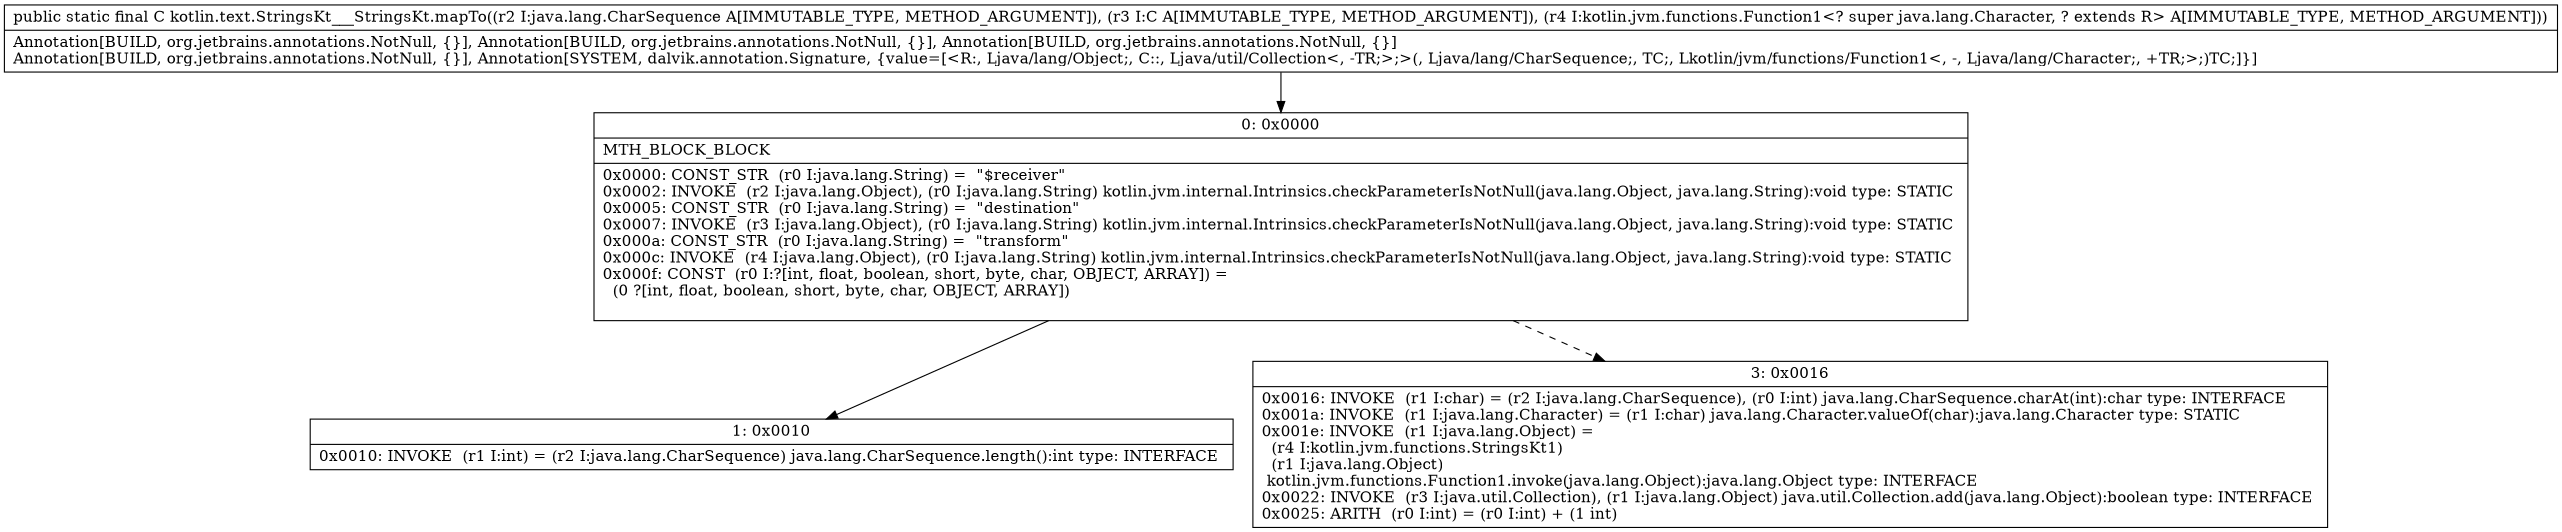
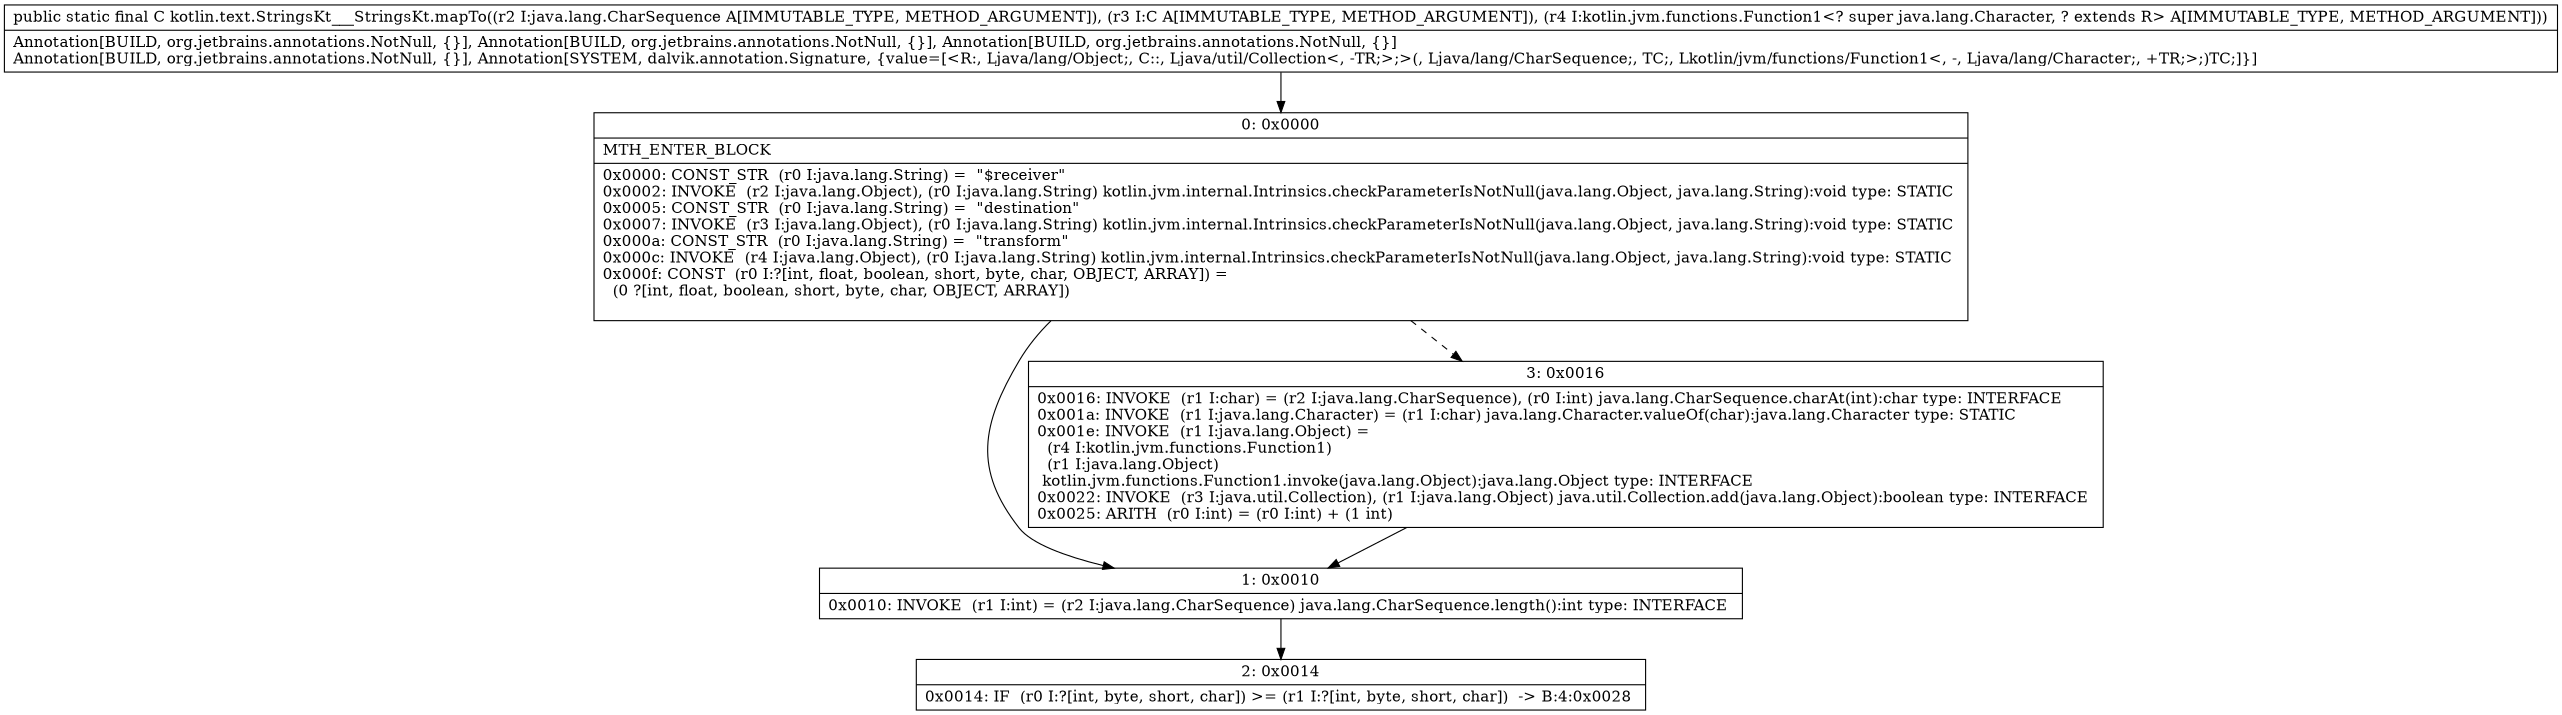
node "0: 0x0000": text "MTH_BLOCK_BLOCK" -> "MTH_ENTER_BLOCK"
node "3: 0x0016": text "(r4 I:kotlin.jvm.functions.StringsKt1)" -> "(r4 I:kotlin.jvm.functions.Function1)"
edge "3: 0x0016" -> "1: 0x0010": added
node "2: 0x0014": added
